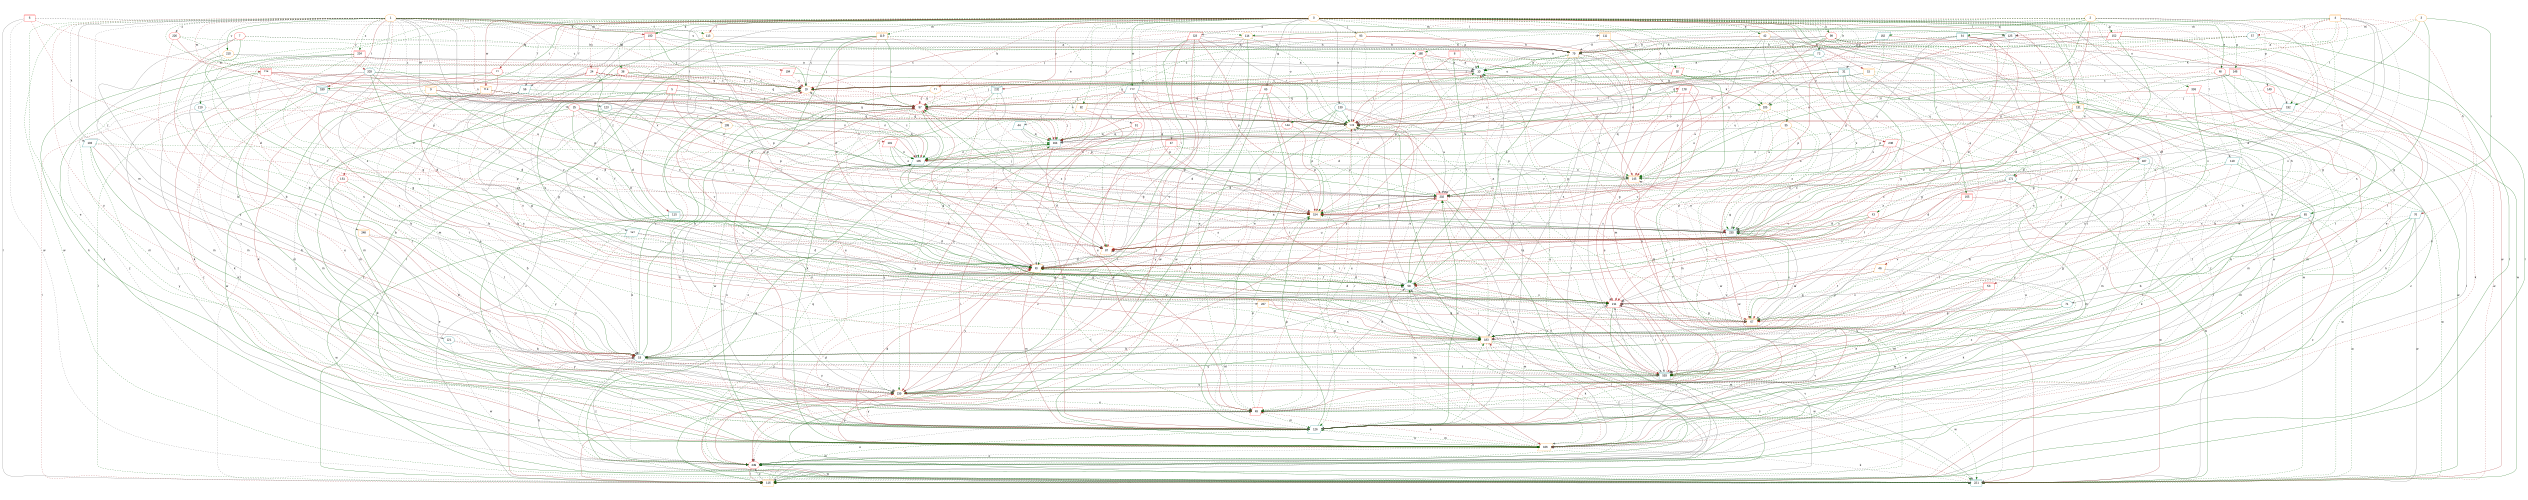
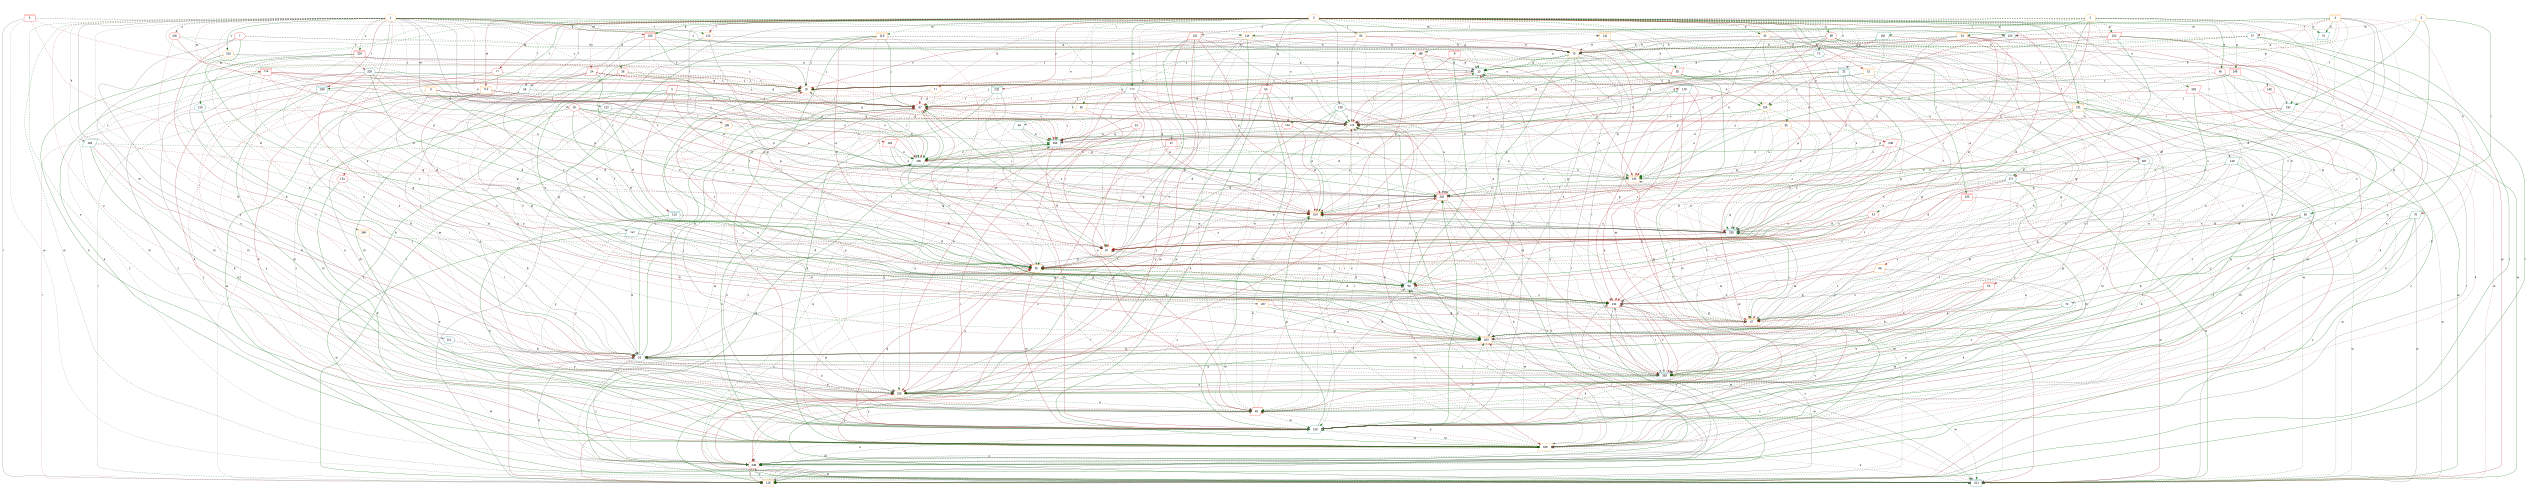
edge "0" -> "91": removed, label "j"
node "94": color teal -> darkorange
node "74": added
edge "93" -> "79": style solid -> dashed
node "104": removed
edge "38" -> "29": style solid -> dashed
node "178": color red -> teal
edge "230" -> "87": style dashed -> solid
edge "161" -> "19": style solid -> dashed
edge "110" -> "67": added, label "g"
edge "248" -> "19": now "53" -> "19"
edge "57" -> "239": added, label "y"
edge "103" -> "126": now "103" -> "239"
